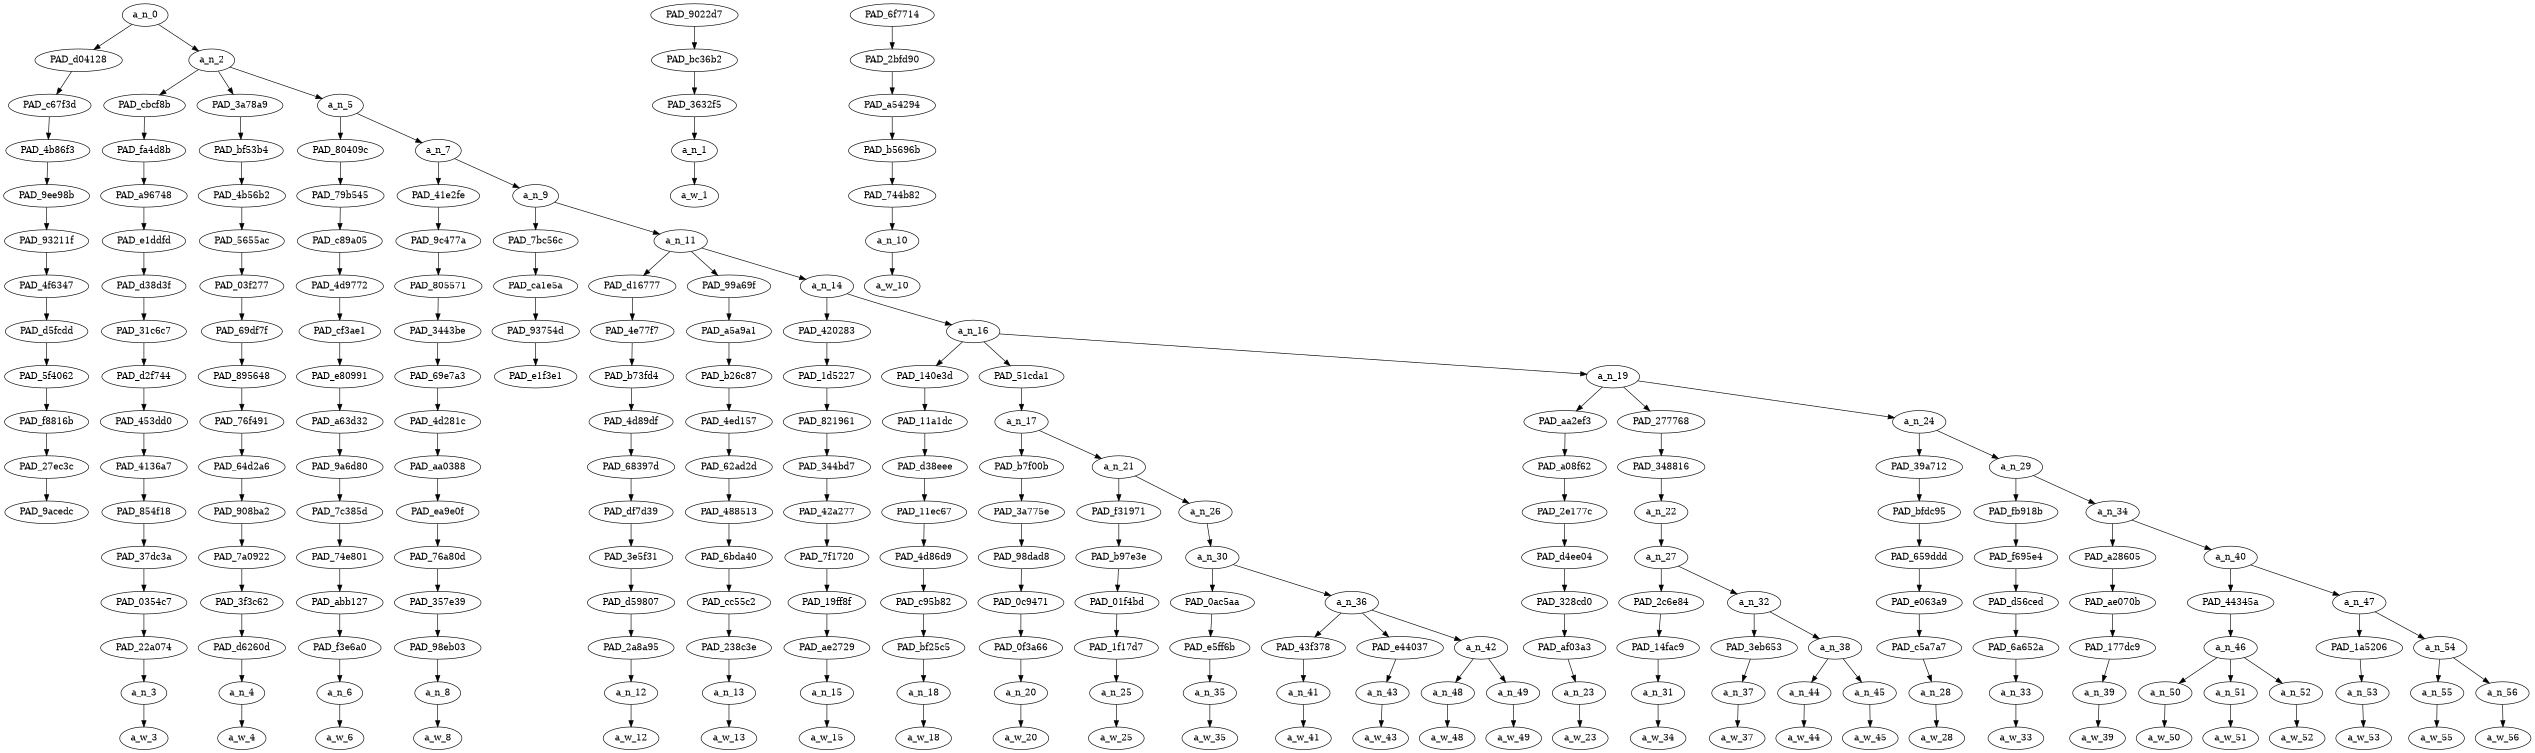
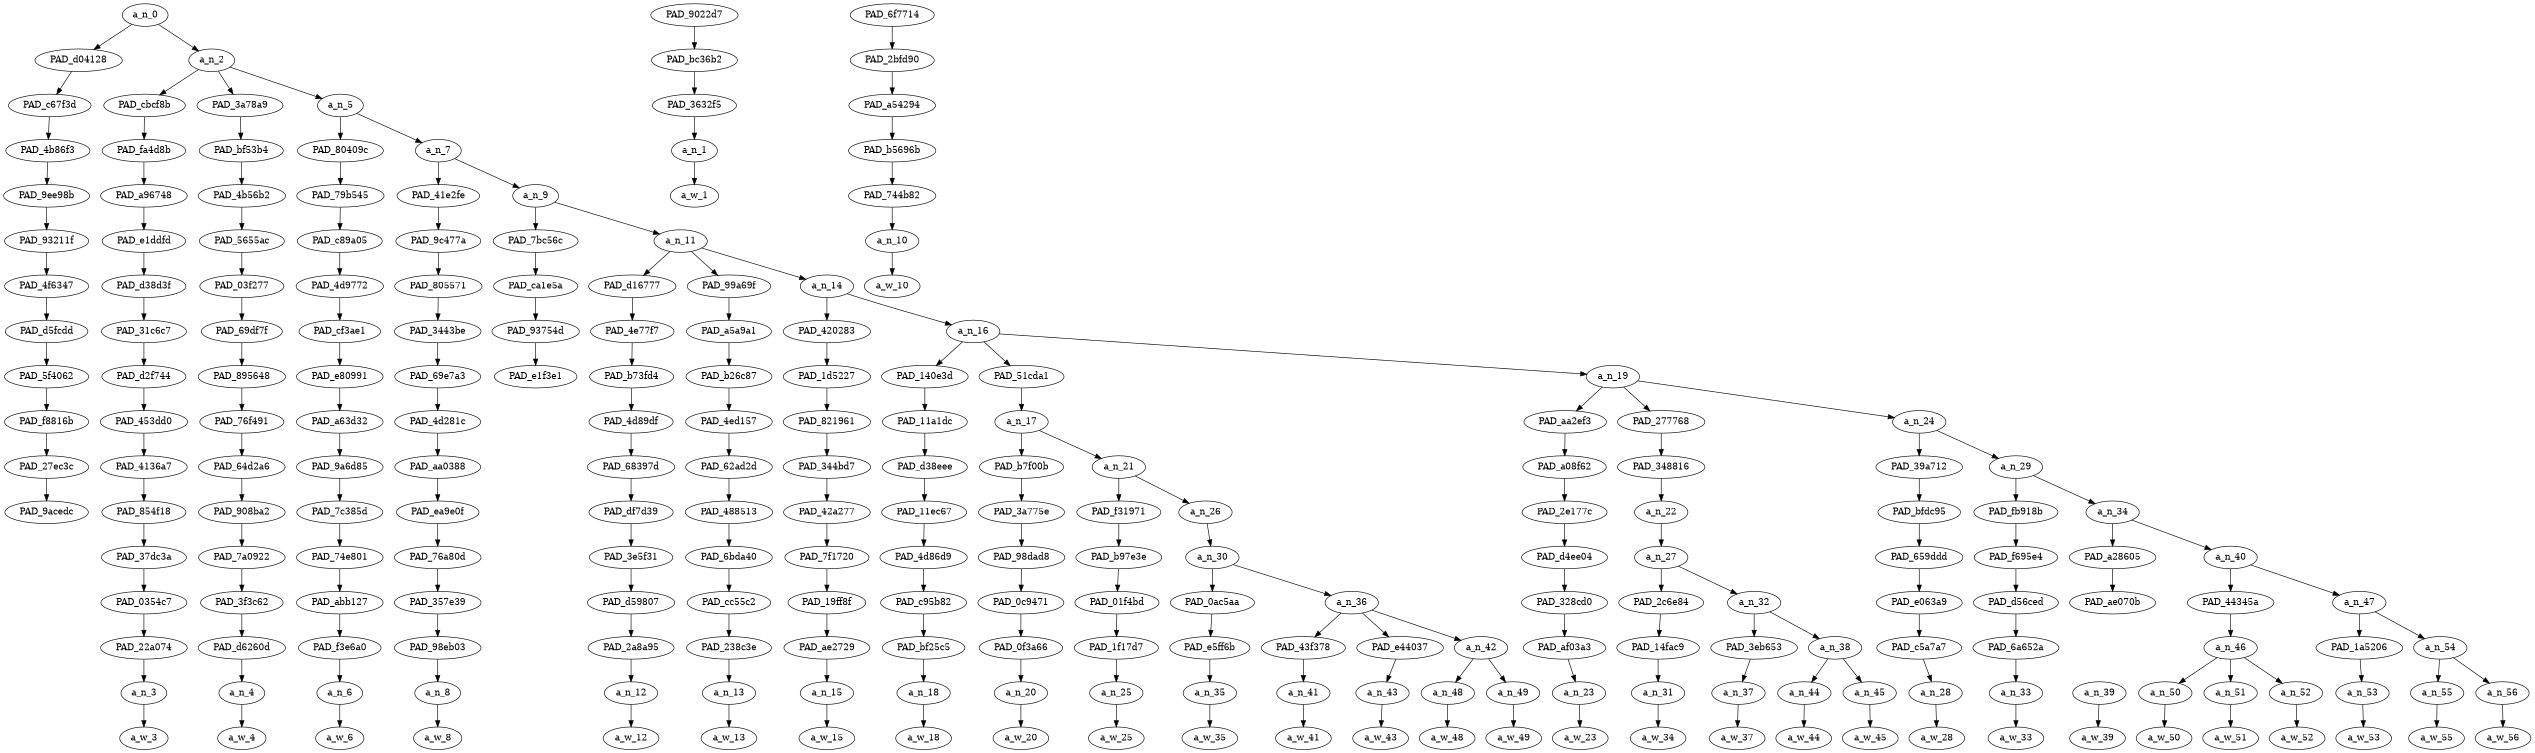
node "PAD_9a6d80": label "PAD_9a6d80" -> "PAD_9a6d85"
node "PAD_177dc9": removed
